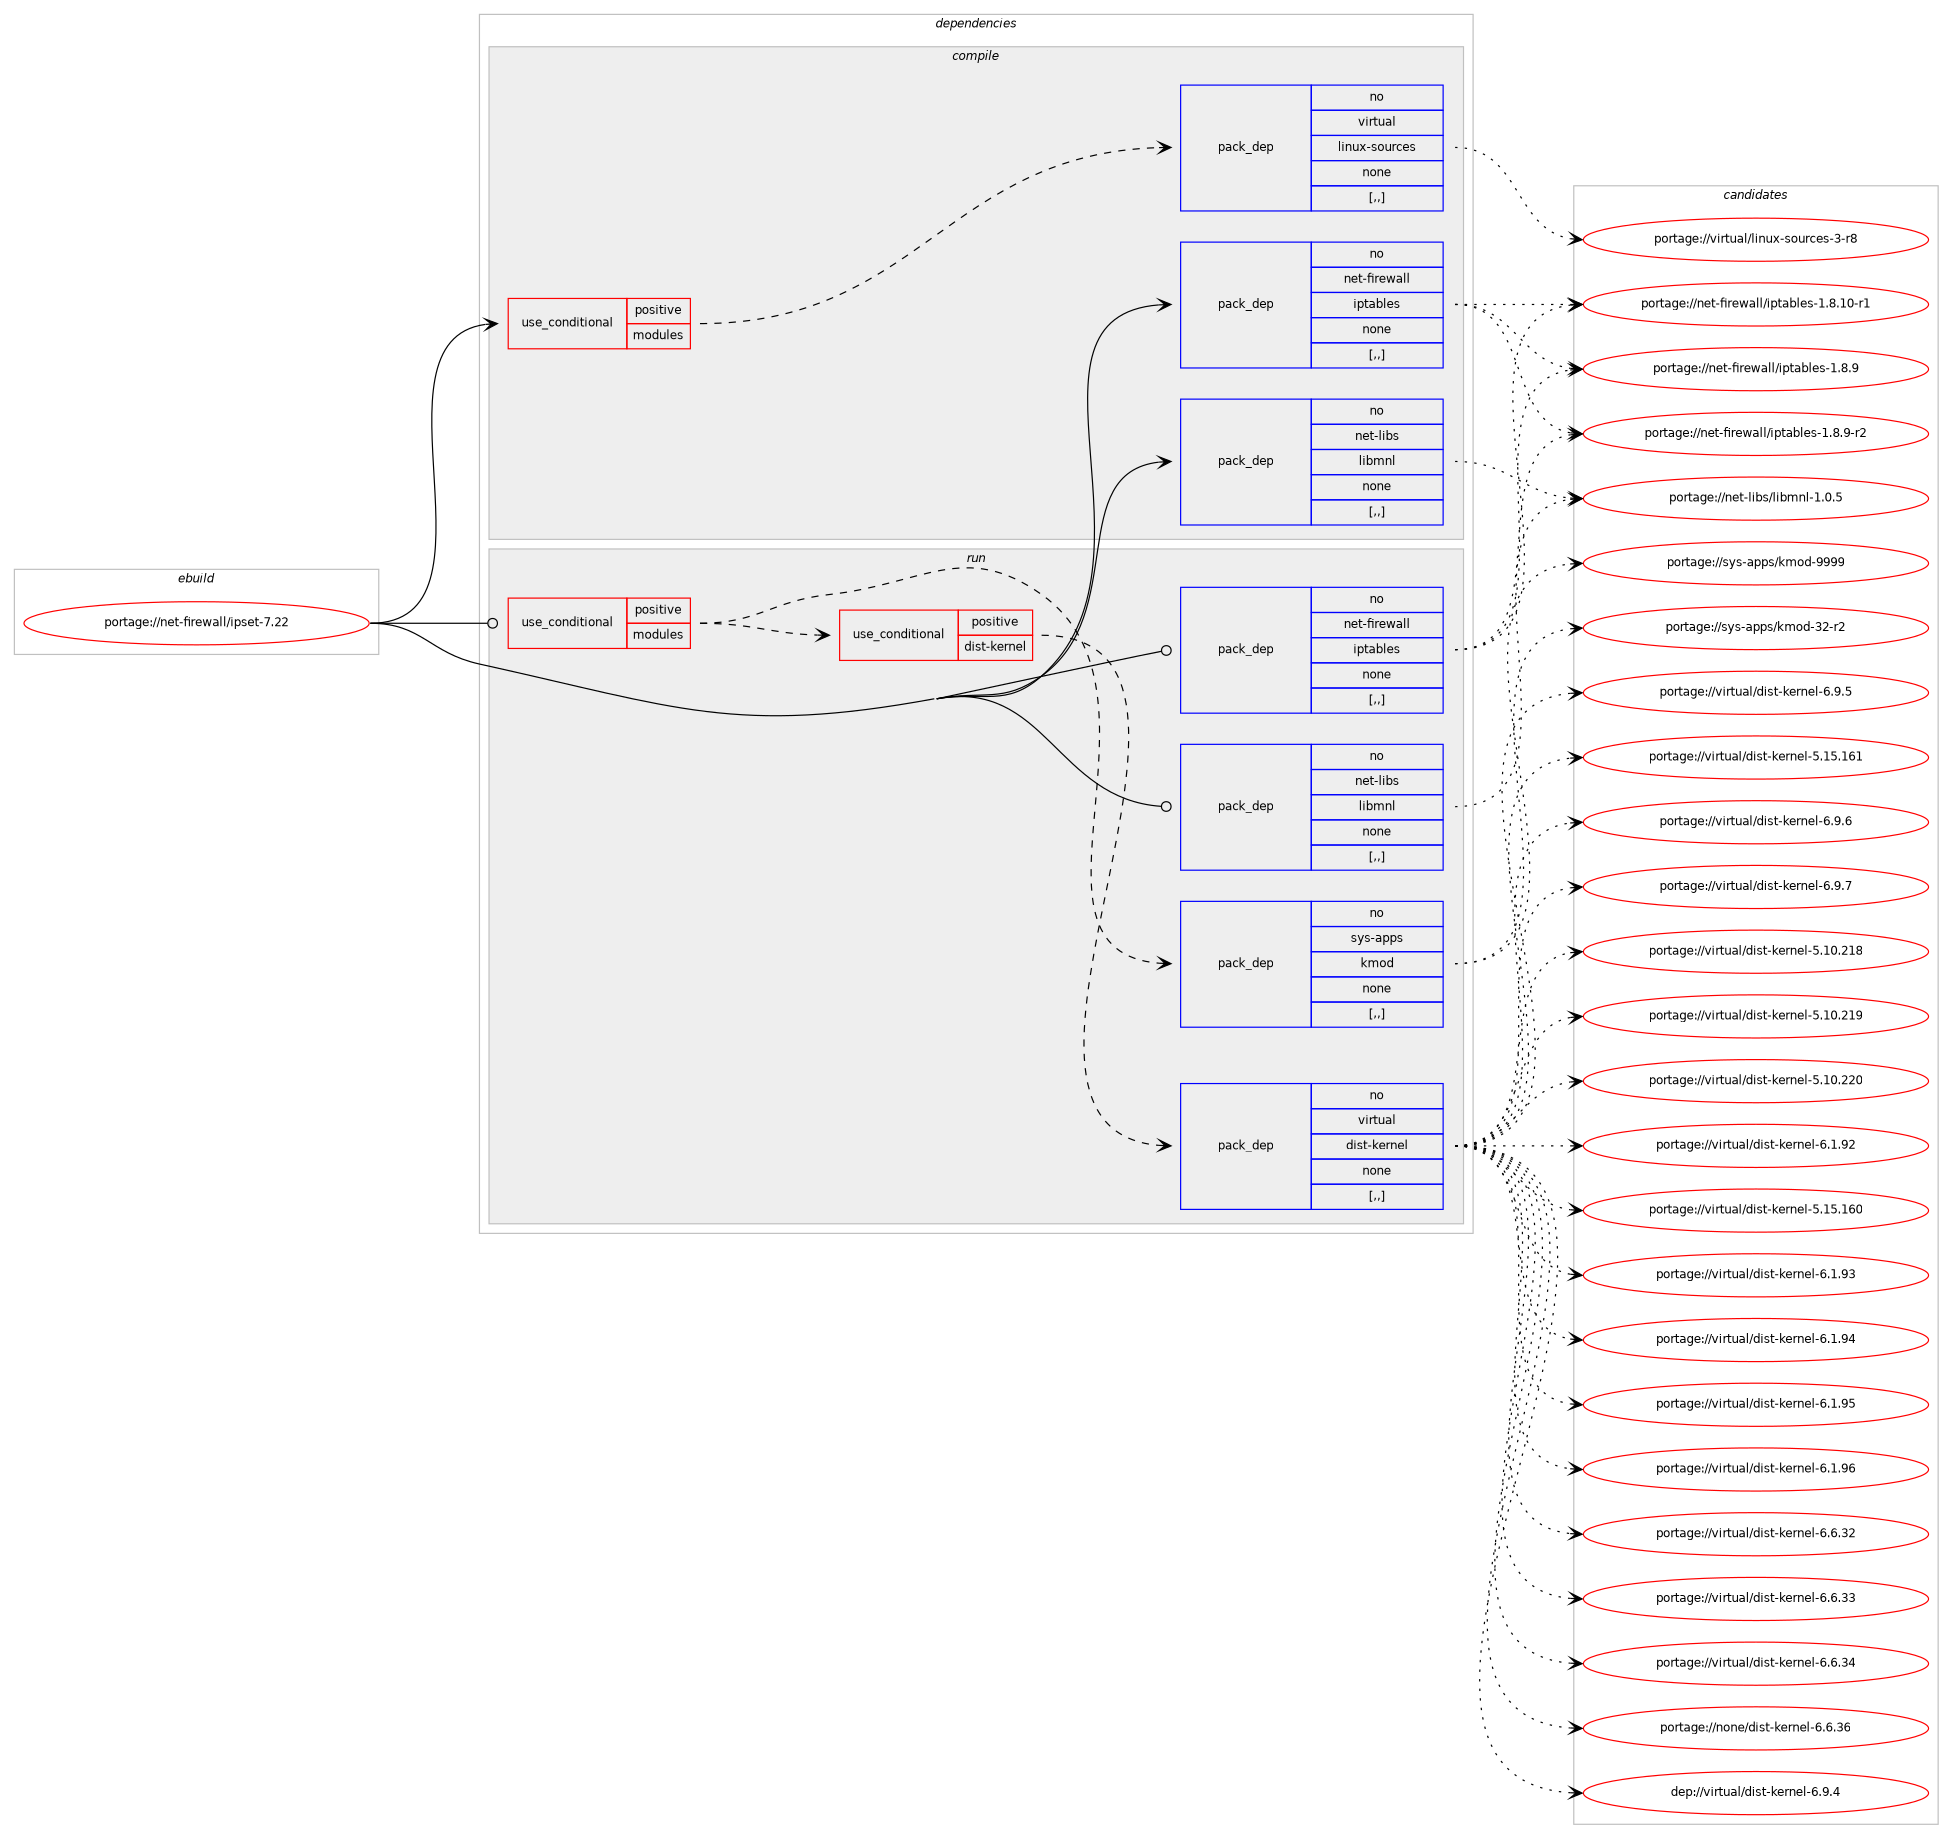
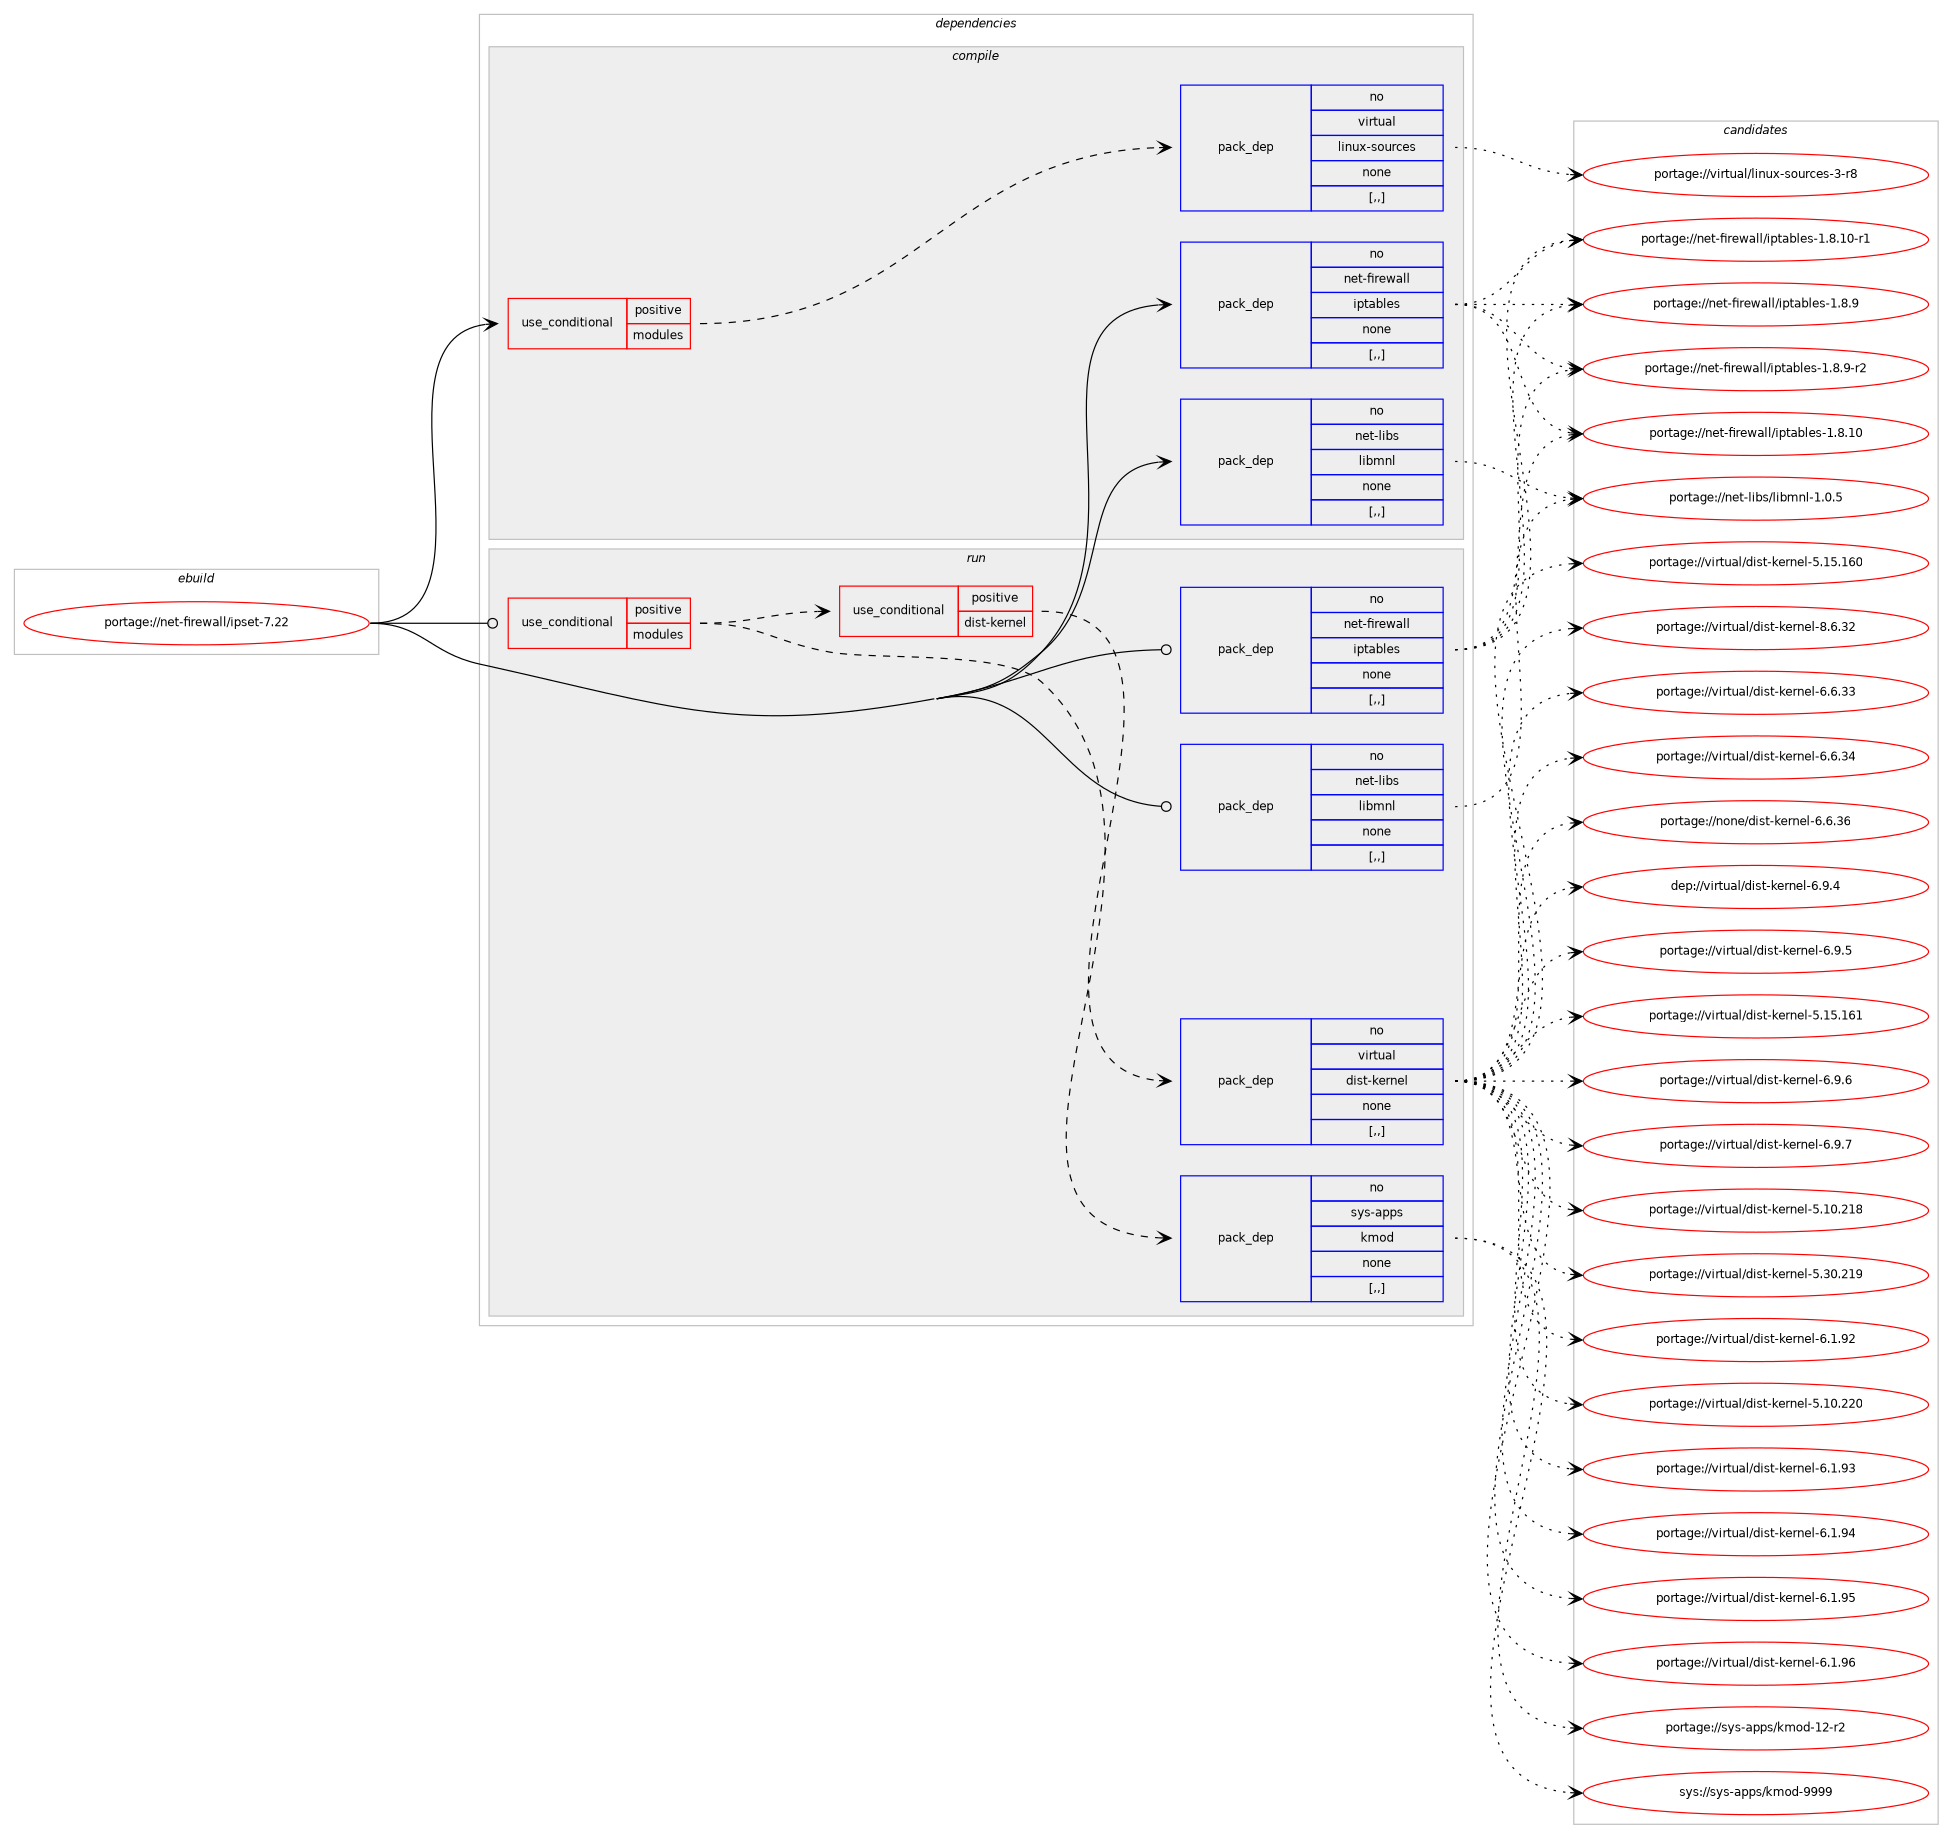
node "portage://net-firewall/iptables-1.8.10": added
node "portage://sys-apps/kmod-9999": label "portage://sys-apps/kmod-9999" -> "sys://sys-apps/kmod-9999"
node "portage://sys-apps/kmod-32-r2": label "portage://sys-apps/kmod-32-r2" -> "portage://sys-apps/kmod-12-r2"
node "portage://virtual/dist-kernel-5.10.219": label "portage://virtual/dist-kernel-5.10.219" -> "portage://virtual/dist-kernel-5.30.219"
node "portage://virtual/dist-kernel-6.6.32": label "portage://virtual/dist-kernel-6.6.32" -> "portage://virtual/dist-kernel-8.6.32"
